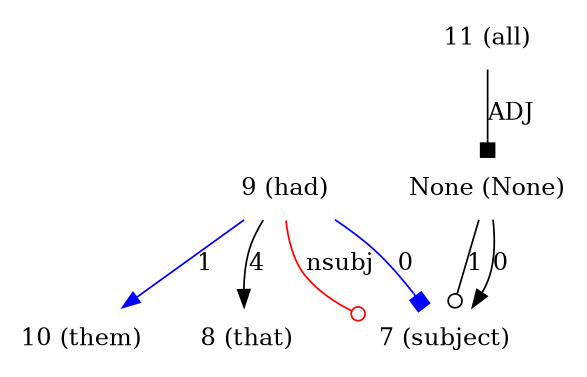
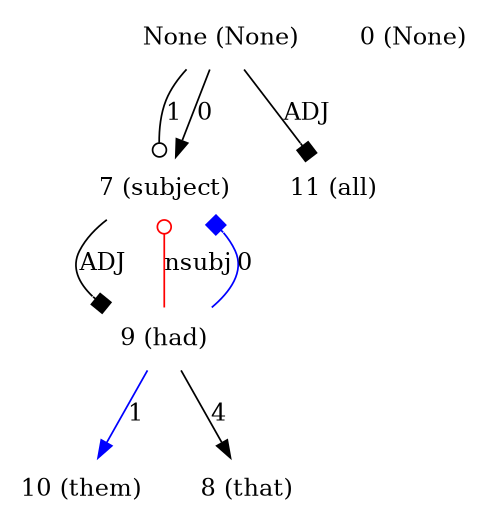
node "0 (None)": added
edge "11 (all)" -> "None (None)": reversed
edge "7 (subject)" -> "9 (had)": added, label "ADJ"
